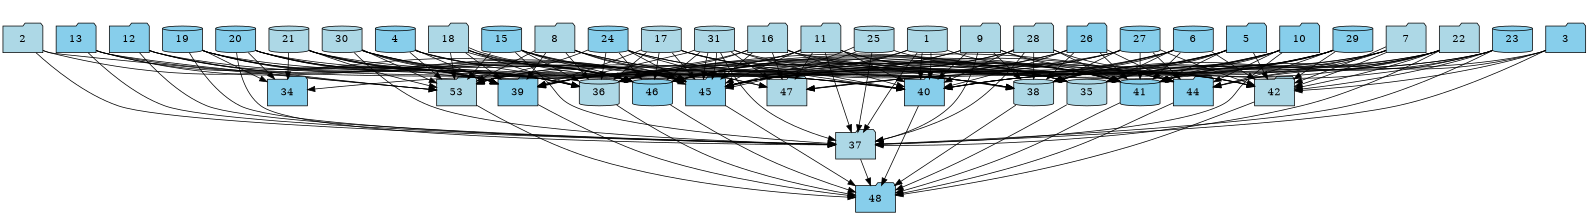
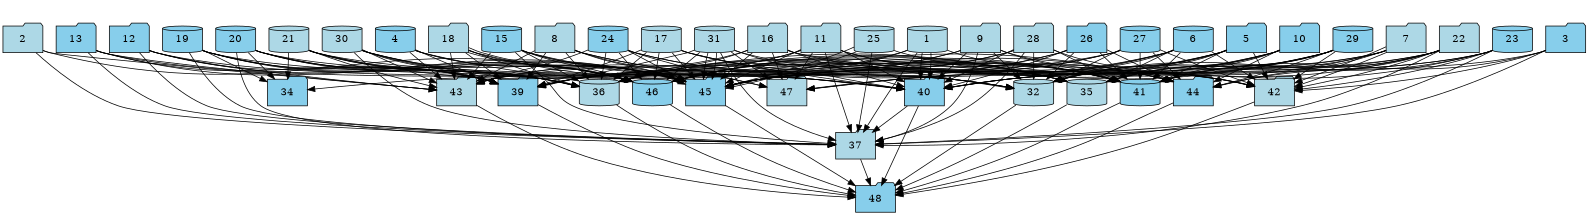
node "53": label "53" -> "43"
node "38": label "38" -> "32"
edge "10" -> "37": now "40" -> "37"
